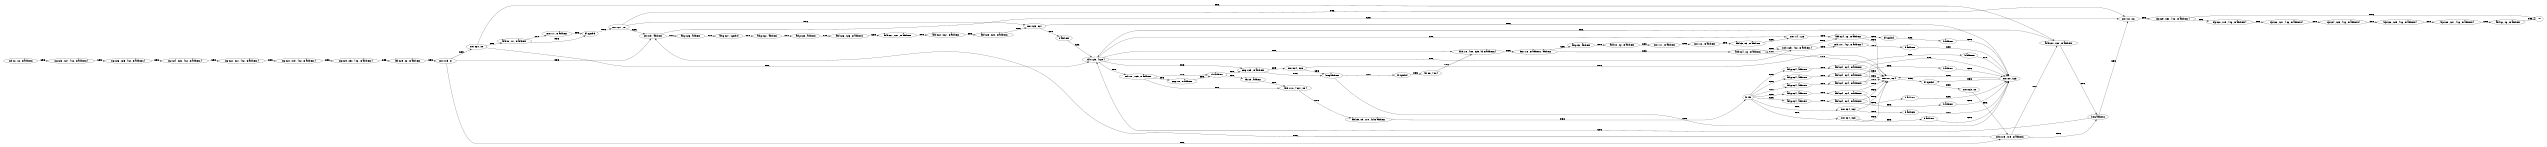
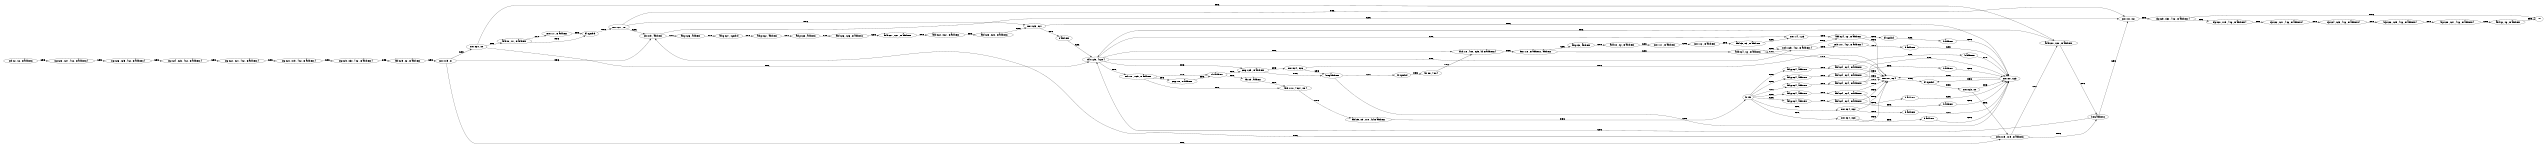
edge "add sp , sp , # address" -> "ret": label "DFG" -> "CFG"
edge "mov x23 , x0" -> "mov x0 , x23": added, label "DFG"
